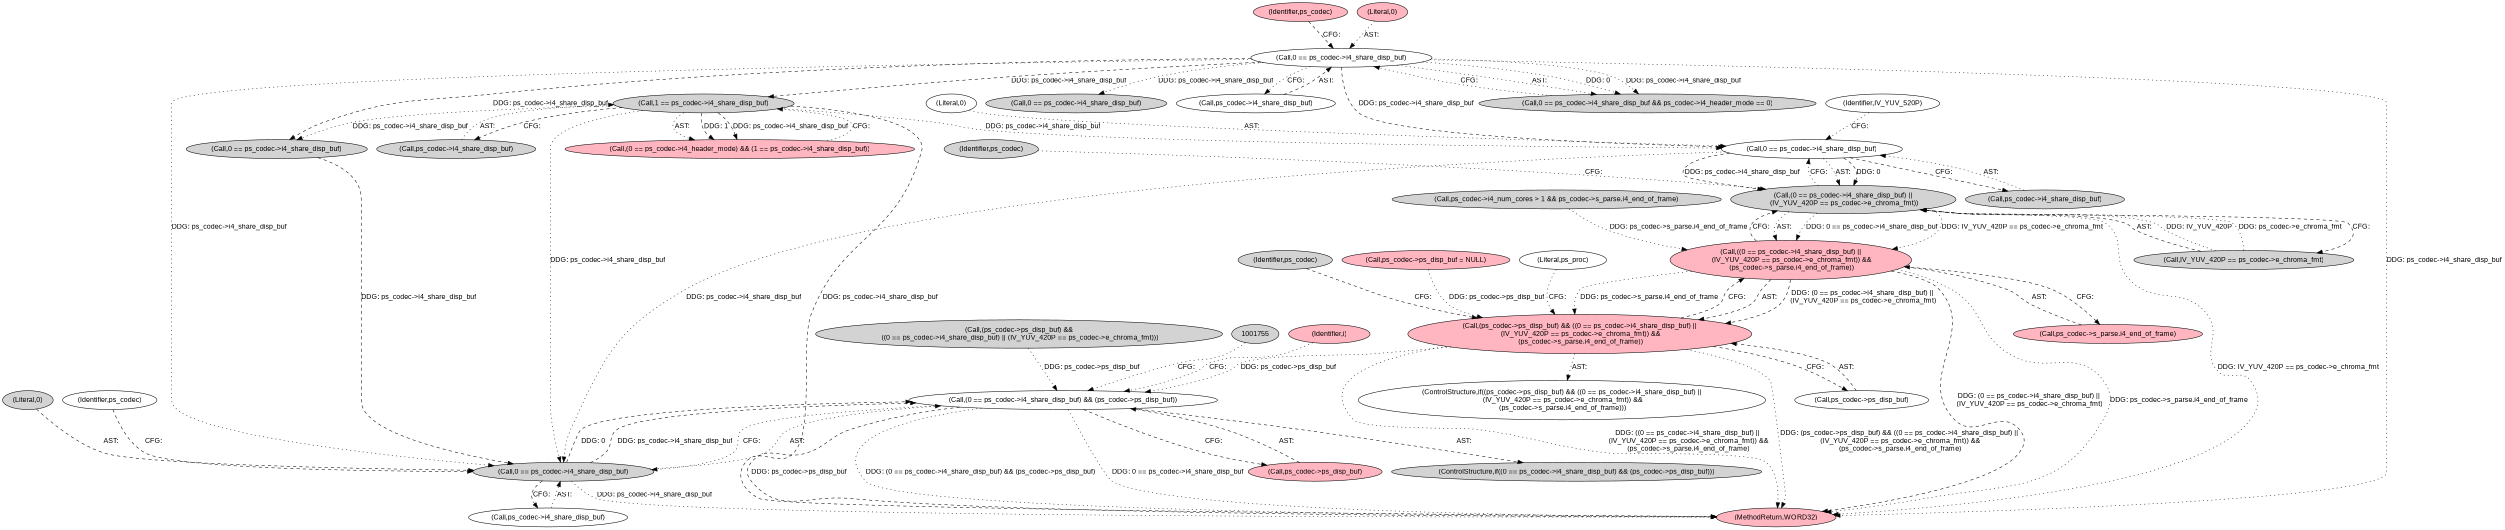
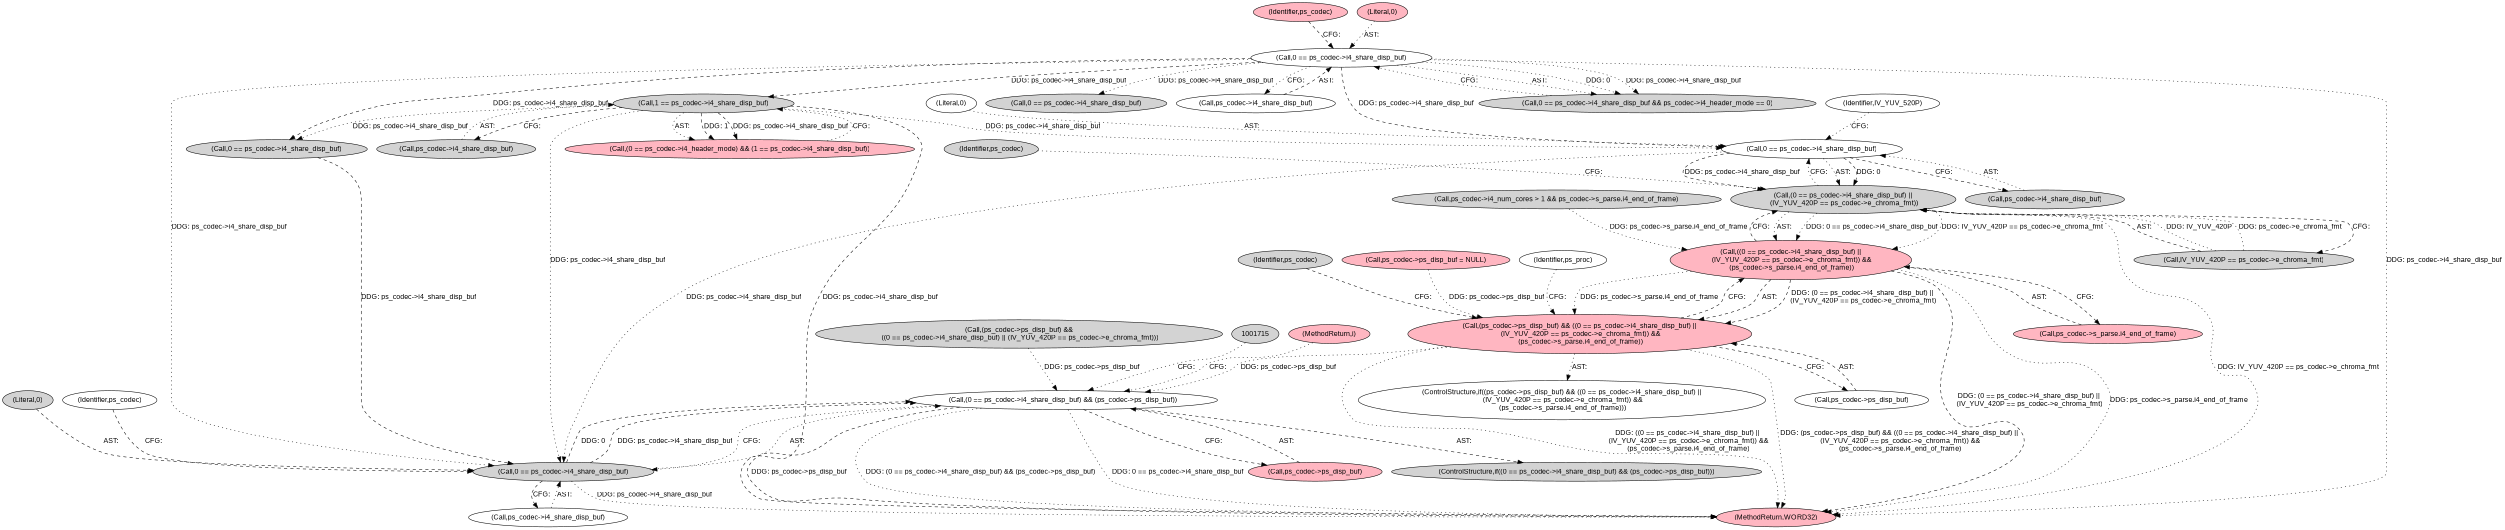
node "(Literal,ps_proc)": label "(Literal,ps_proc)" -> "(Identifier,ps_proc)"
node "1001755": label "1001755" -> "1001715"
node "(Identifier,i)": label "(Identifier,i)" -> "(MethodReturn,i)"
